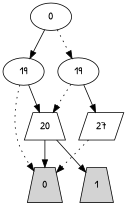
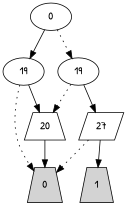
edge "20" -> "1": now "27" -> "1"
